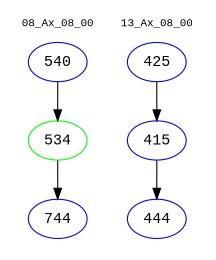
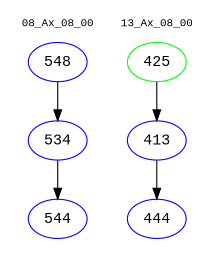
node "540": label "540" -> "548"
node "425": color blue -> green
node "534": color green -> blue
node "415": label "415" -> "413"
node "744": label "744" -> "544"
